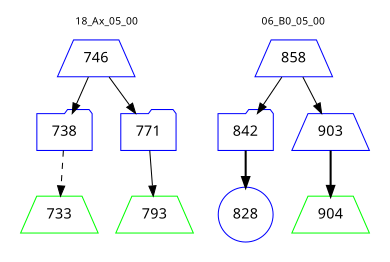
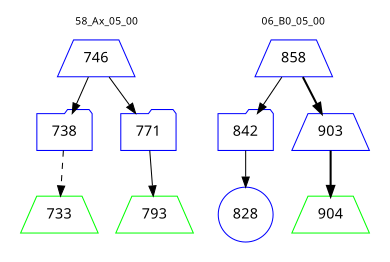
cluster "18_Ax_05_00": label "18_Ax_05_00" -> "58_Ax_05_00"
edge "858" -> "903": style solid -> bold
edge "842" -> "828": style bold -> solid
